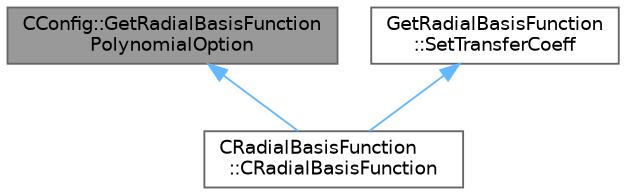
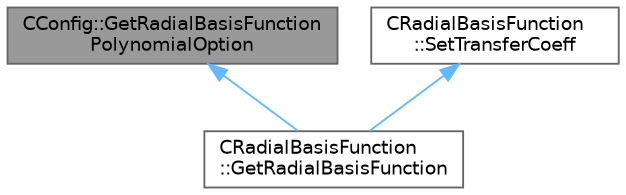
node "GetRadialBasisFunction ::SetTransferCoeff": label "GetRadialBasisFunction ::SetTransferCoeff" -> "CRadialBasisFunction ::SetTransferCoeff"
node "CRadialBasisFunction ::CRadialBasisFunction": label "CRadialBasisFunction ::CRadialBasisFunction" -> "CRadialBasisFunction ::GetRadialBasisFunction"
